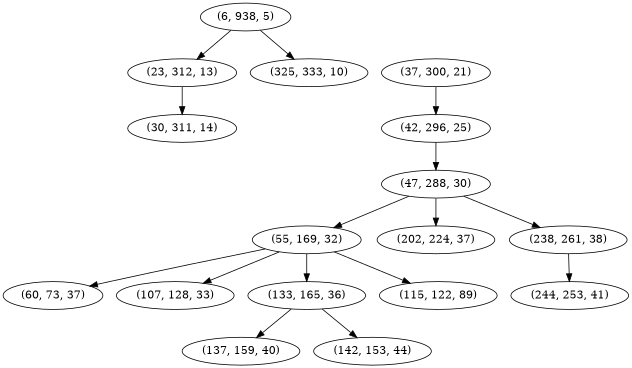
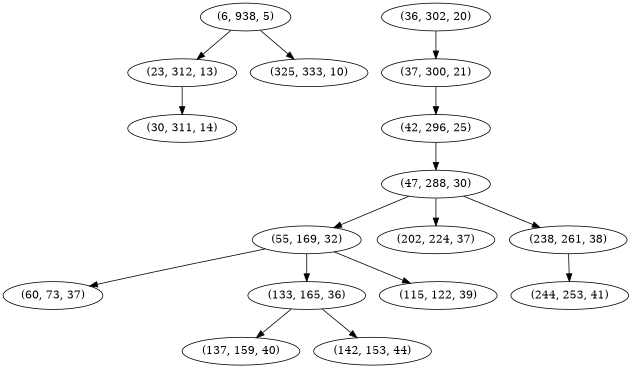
node "(36, 302, 20)": added
node "(107, 128, 33)": removed
node "(115, 122, 89)": label "(115, 122, 89)" -> "(115, 122, 39)"
